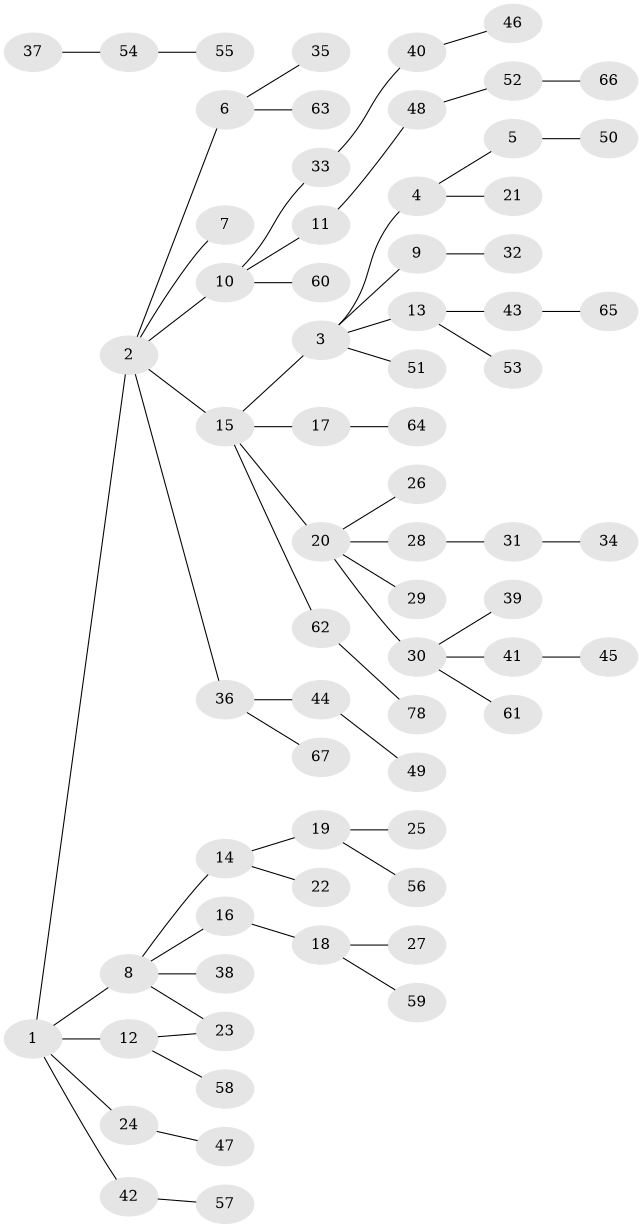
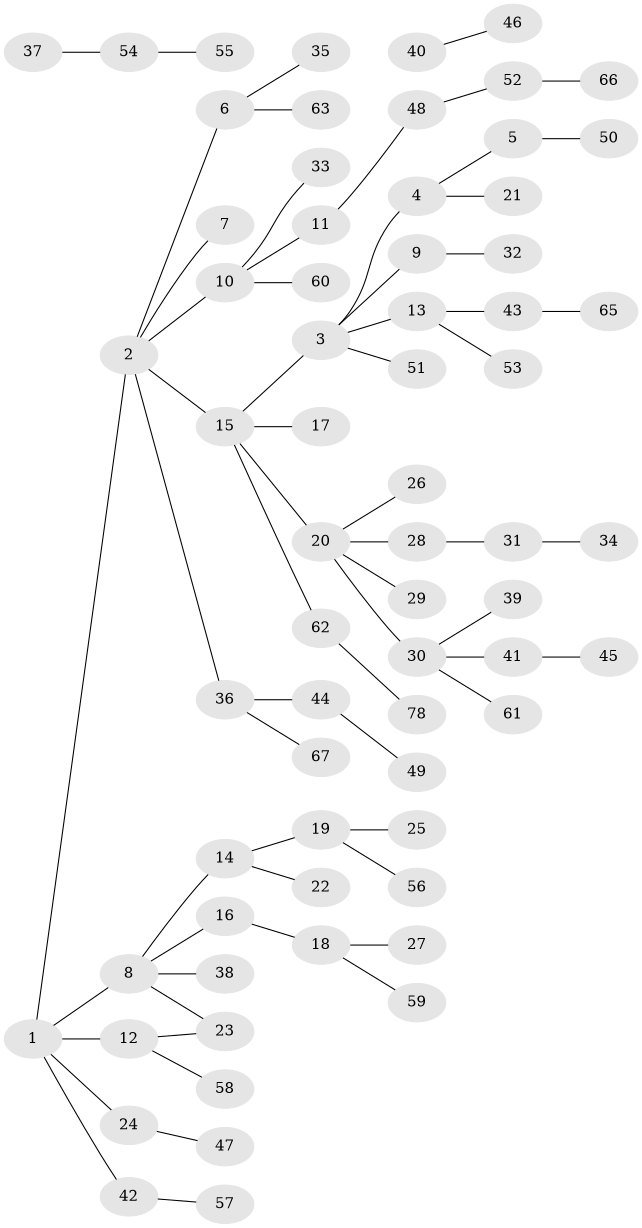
edge "40" -- "33": removed
node "64": removed
